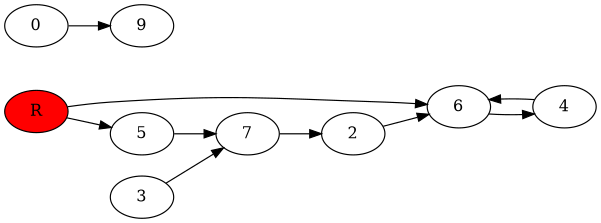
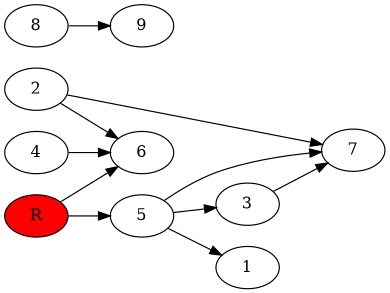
node "0": label "0" -> "8"
edge "6" -> "4": removed
edge "7" -> "2": reversed
edge "5" -> "3": added
node "1": added
